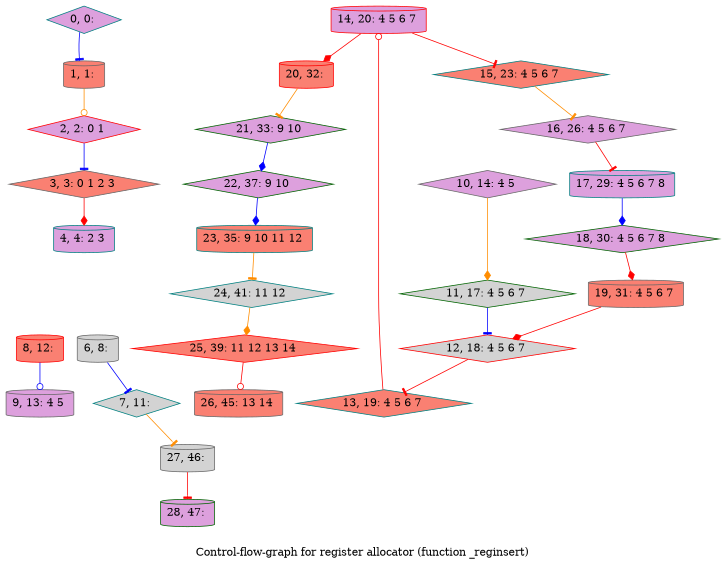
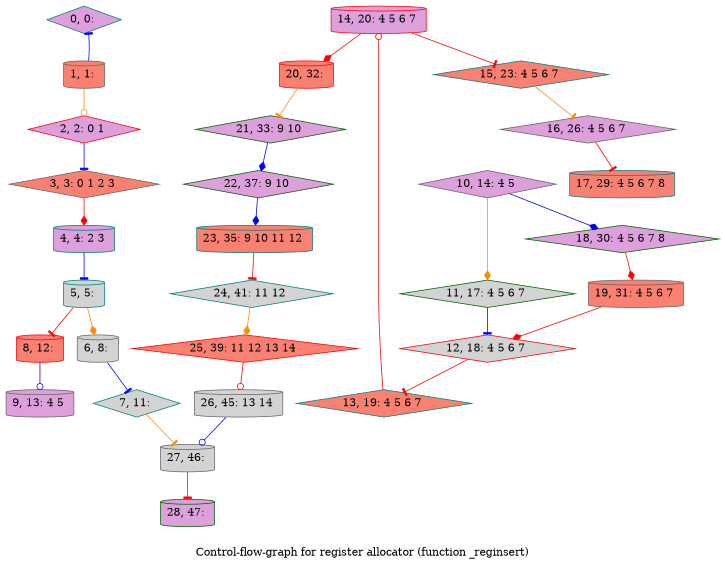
edge "0, 0:" -> "1, 1:": reversed
node "17, 29: 4 5 6 7 8": fillcolor plum -> salmon
edge "17, 29: 4 5 6 7 8" -> "18, 30: 4 5 6 7 8": now "10, 14: 4 5" -> "18, 30: 4 5 6 7 8"
edge "23, 35: 9 10 11 12" -> "24, 41: 11 12": color darkorange -> red
node "5, 5:": added
node "26, 45: 13 14": fillcolor salmon -> lightgrey
edge "26, 45: 13 14" -> "27, 46:": added
